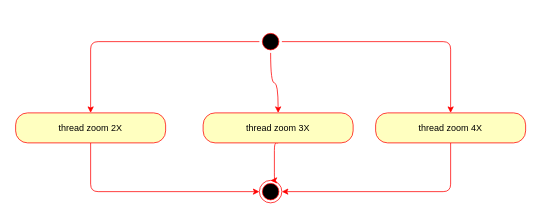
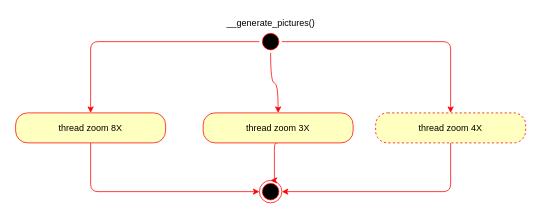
node "__generate_pictures()": added
node "thread zoom 2X": label "thread zoom 2X" -> "thread zoom 8X"
node "thread zoom 4X": style solid -> dashed
